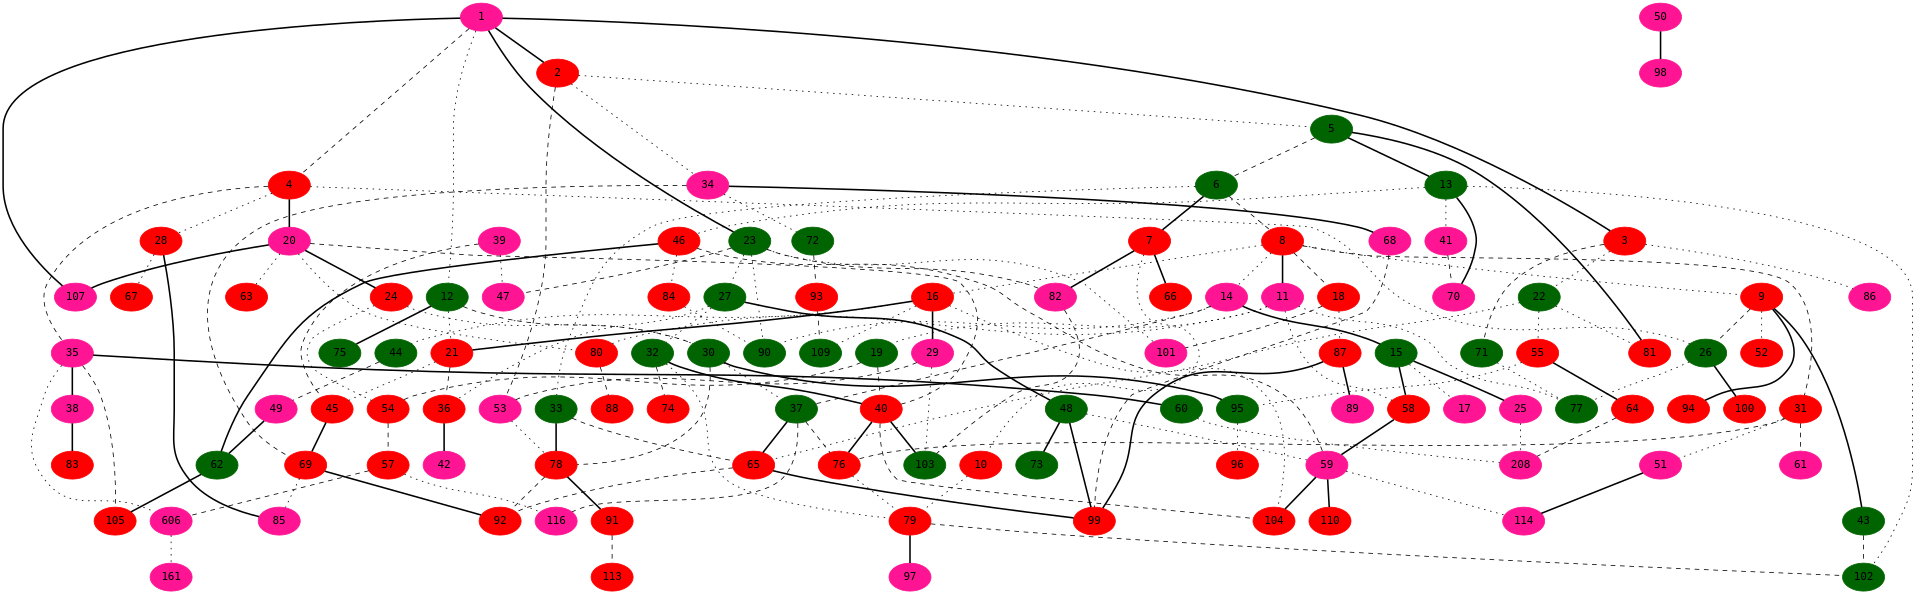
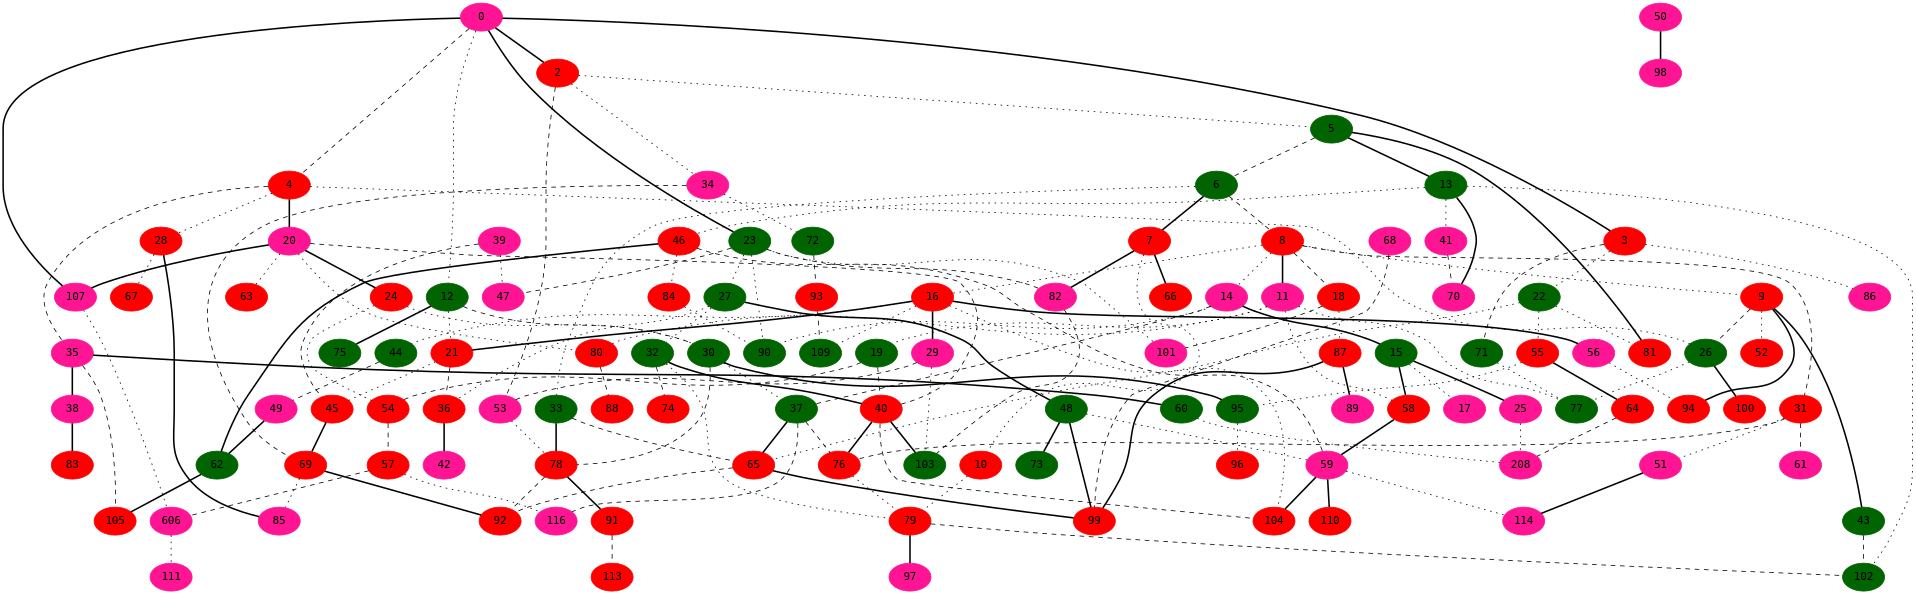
node "1": label "1" -> "0"
edge "34" -- "68": removed
node "56": added
edge "35" -- "606": now "107" -- "606"
node "161": label "161" -> "111"
